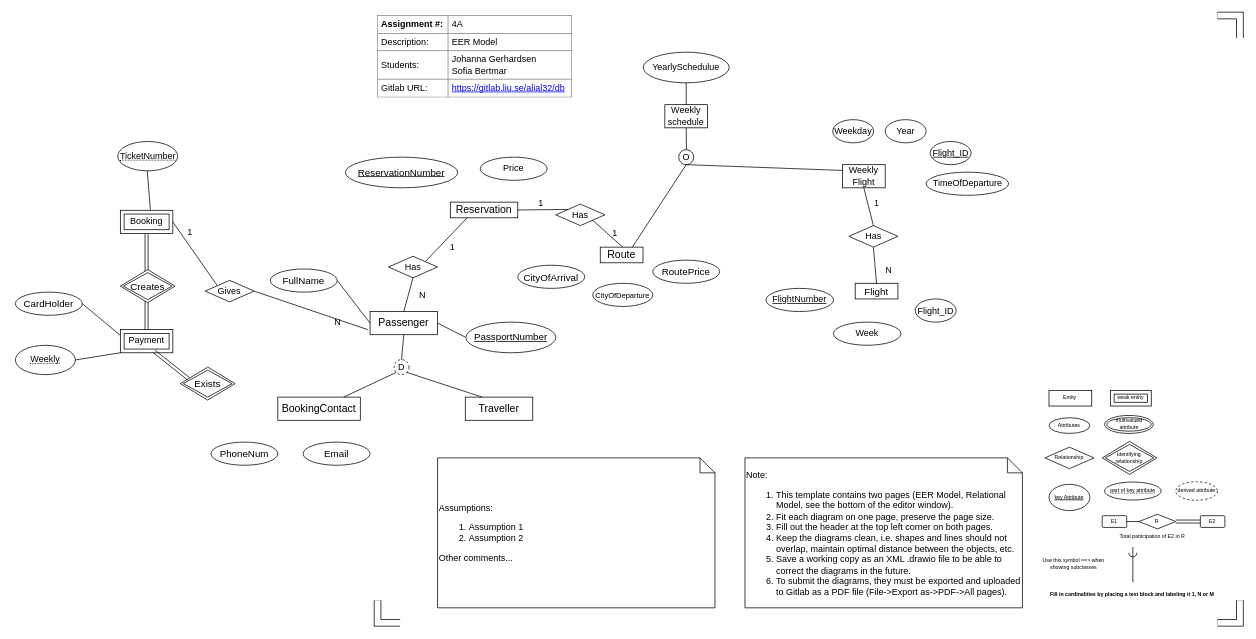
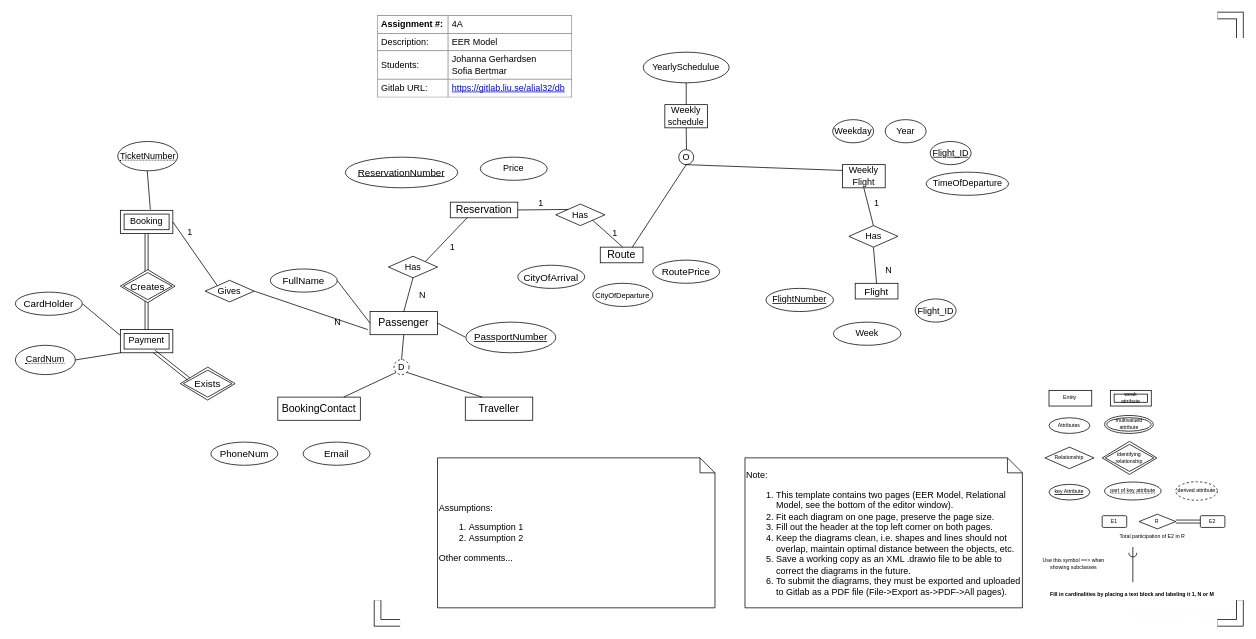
node "Weekly": label "Weekly" -> "CardNum"
node "weak entity": label "weak entity" -> "weak attribute"
node "key Attribute": size 41x26 -> 41x16
edge "E1" -- "R": removed
